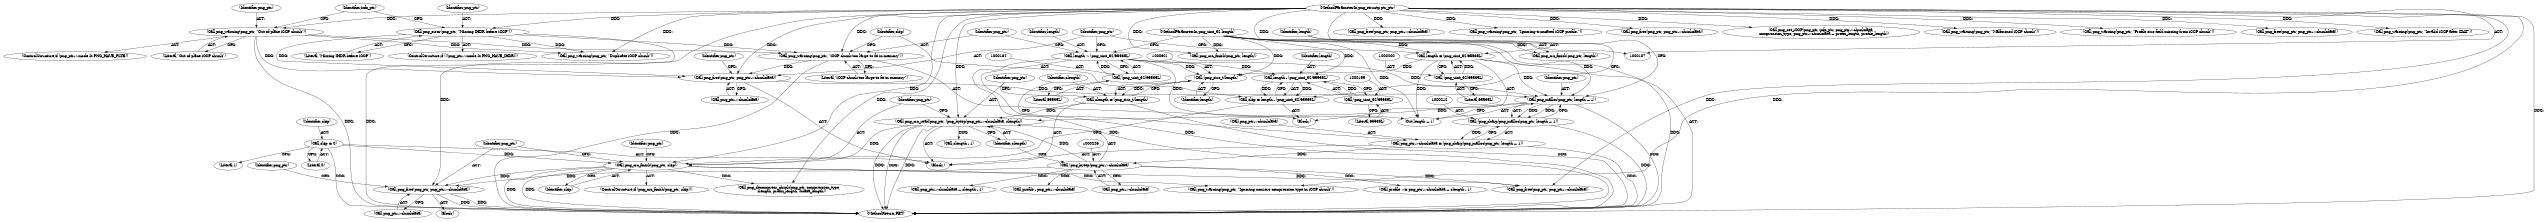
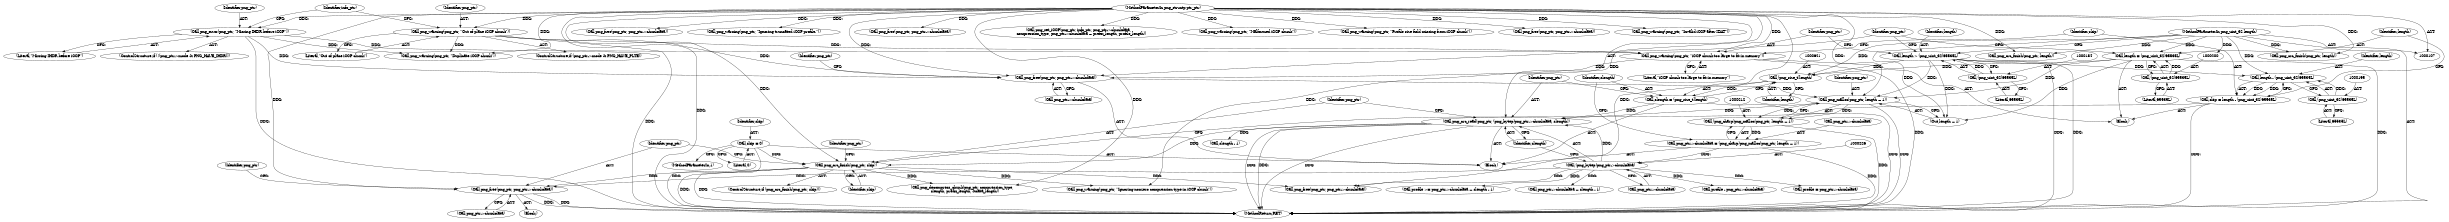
edge "(MethodParameterIn,png_uint_32 length)" -> "(Call,png_malloc(png_ptr, length + 1))": now "(MethodParameterIn,png_uint_32 length)" -> "1000200"
edge "(MethodParameterIn,png_structp ptr_ptr)" -> "(Call,png_malloc(png_ptr, length + 1))": label "CFG: " -> "DDG: "
node "(Literal,1)": label "(Literal,1)" -> "(MethodParameterIn,1)"
node "(Call,profile = png_ptr->chunkdata)": added
edge "(Call,skip = length - (png_uint_32)65535L)" -> "(MethodReturn,RET)": added, label "DDG:"
